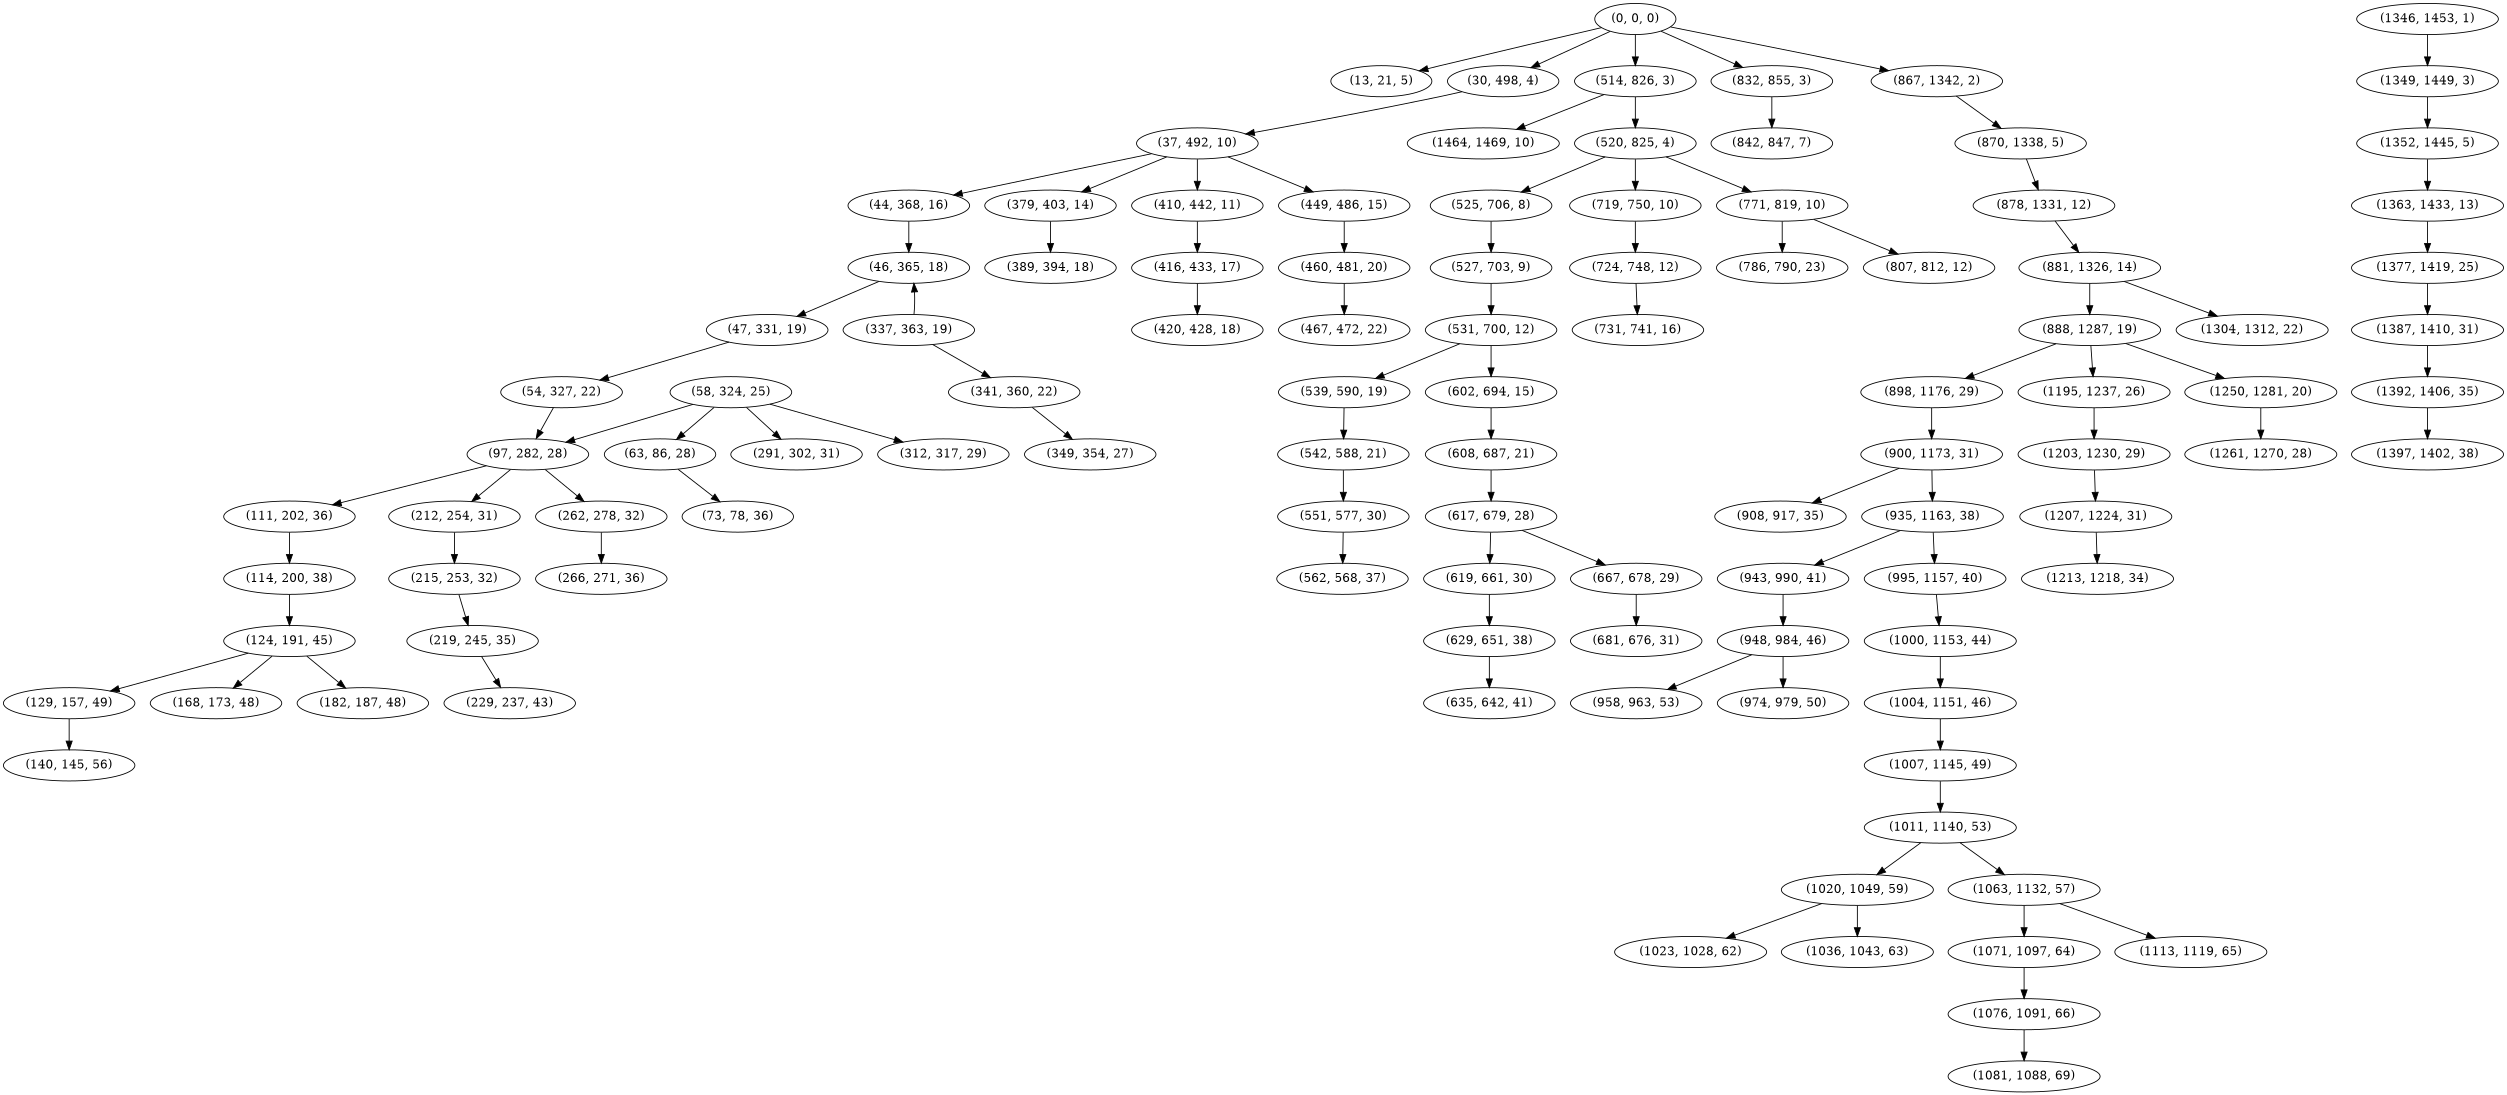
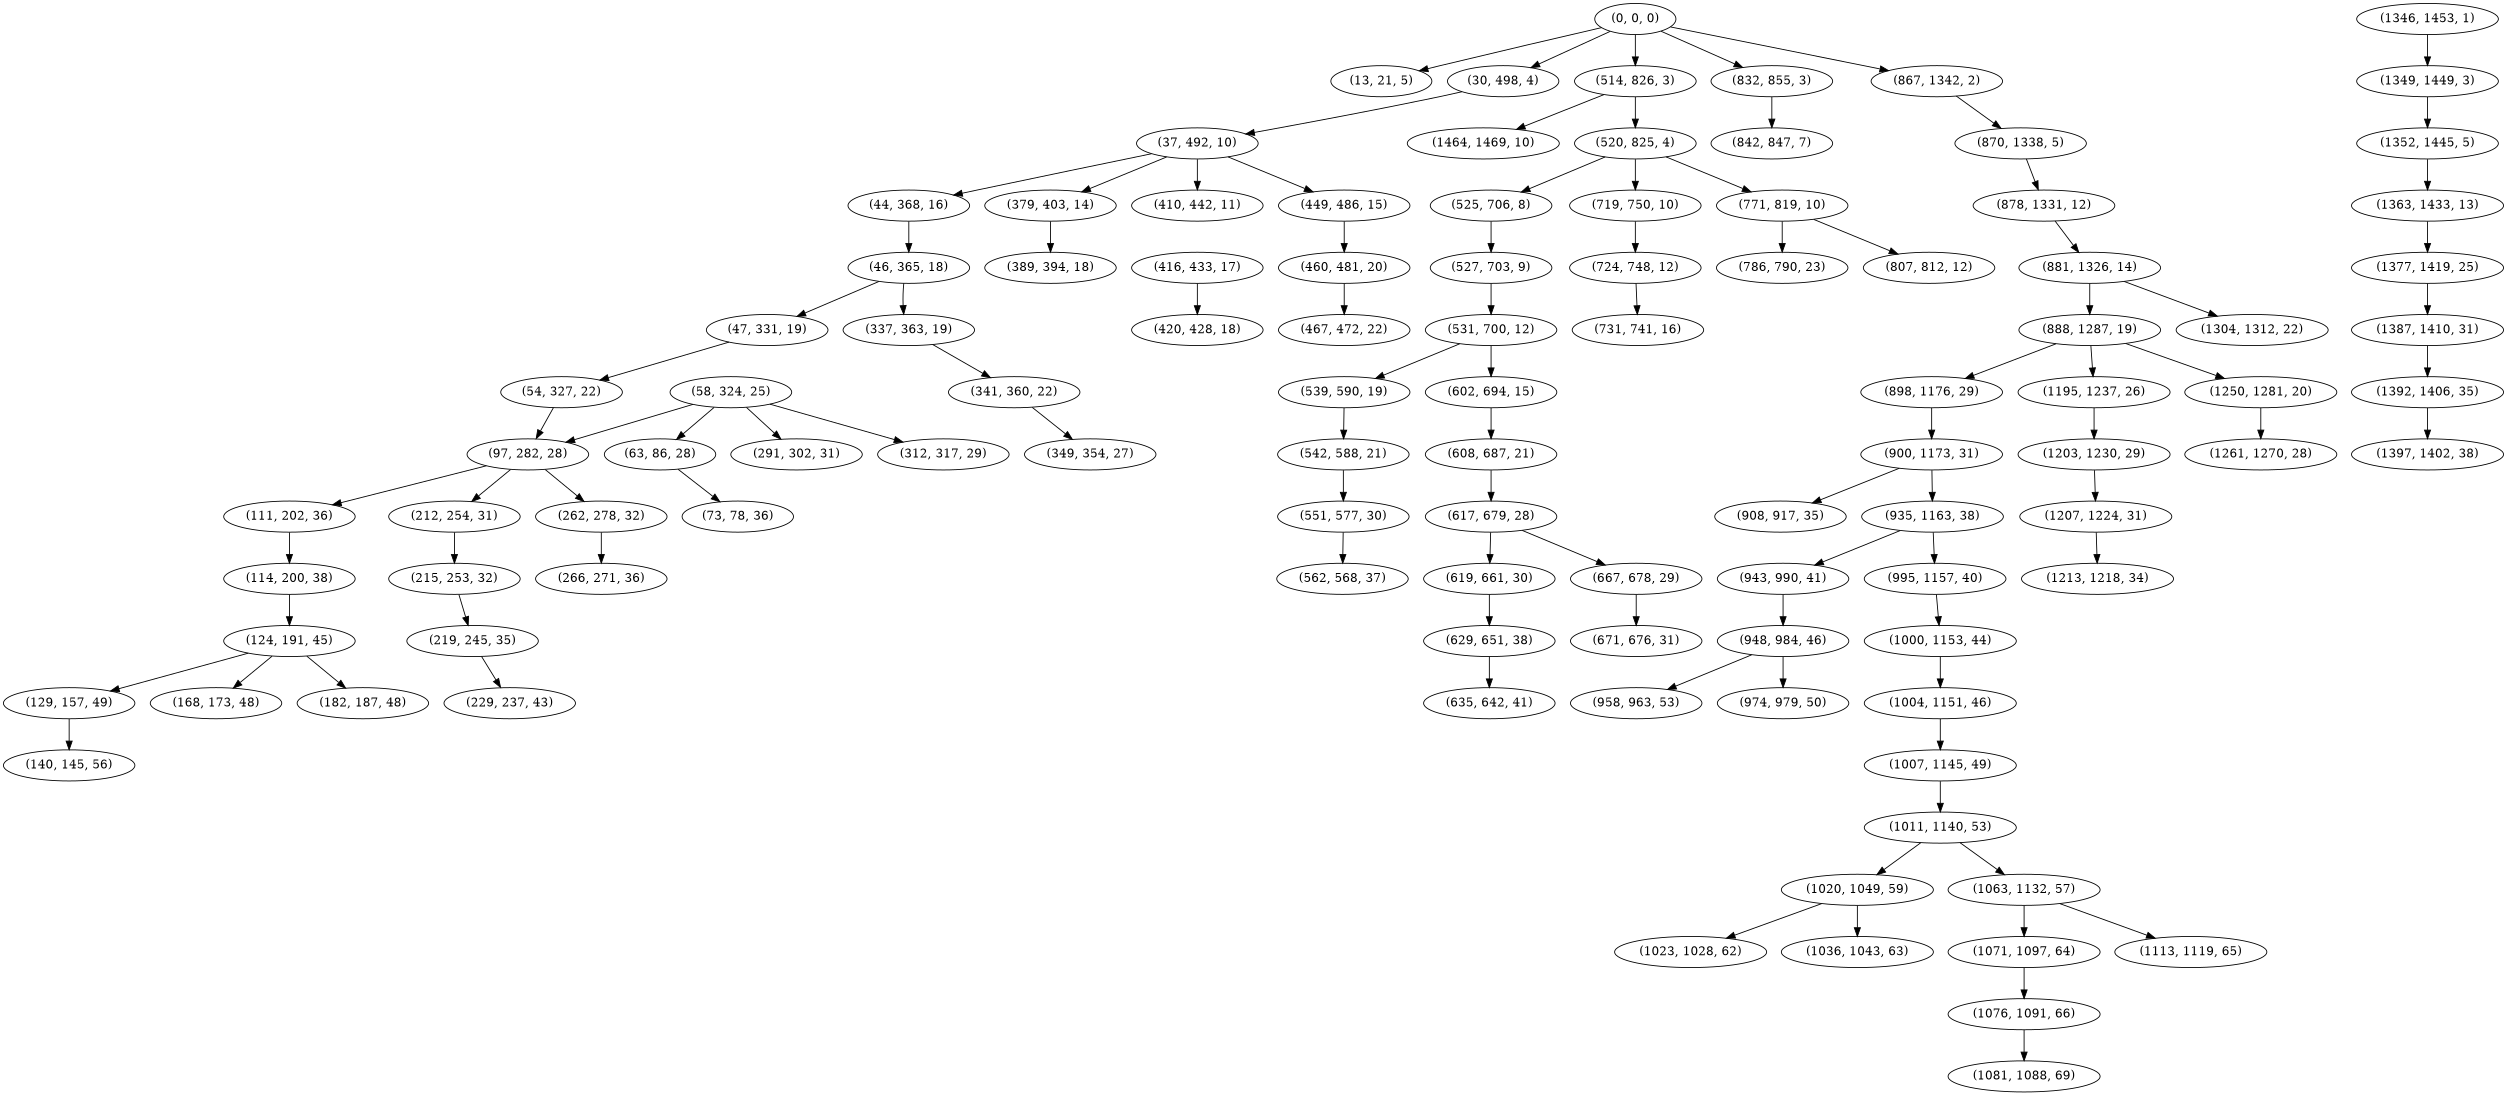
edge "(410, 442, 11)" -> "(416, 433, 17)": removed
edge "(337, 363, 19)" -> "(46, 365, 18)": reversed
node "(681, 676, 31)": label "(681, 676, 31)" -> "(671, 676, 31)"
